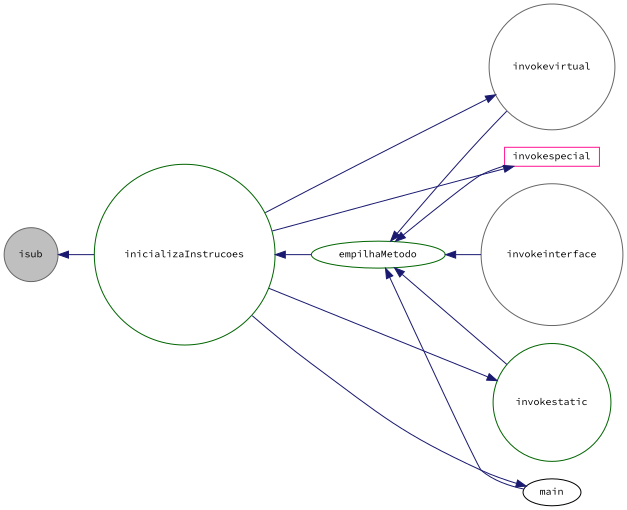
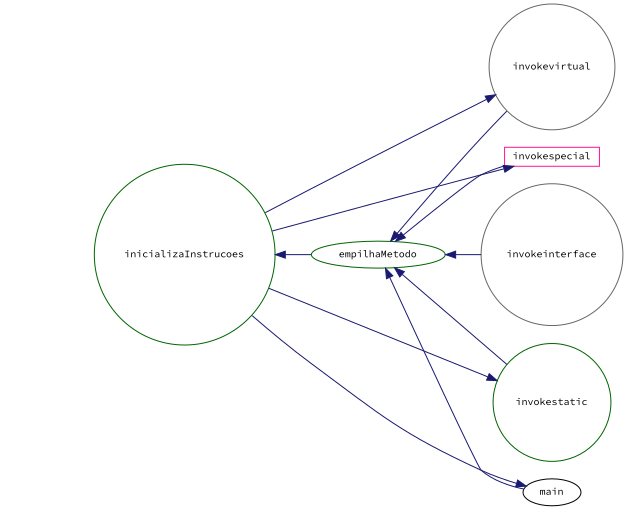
node "isub": removed
